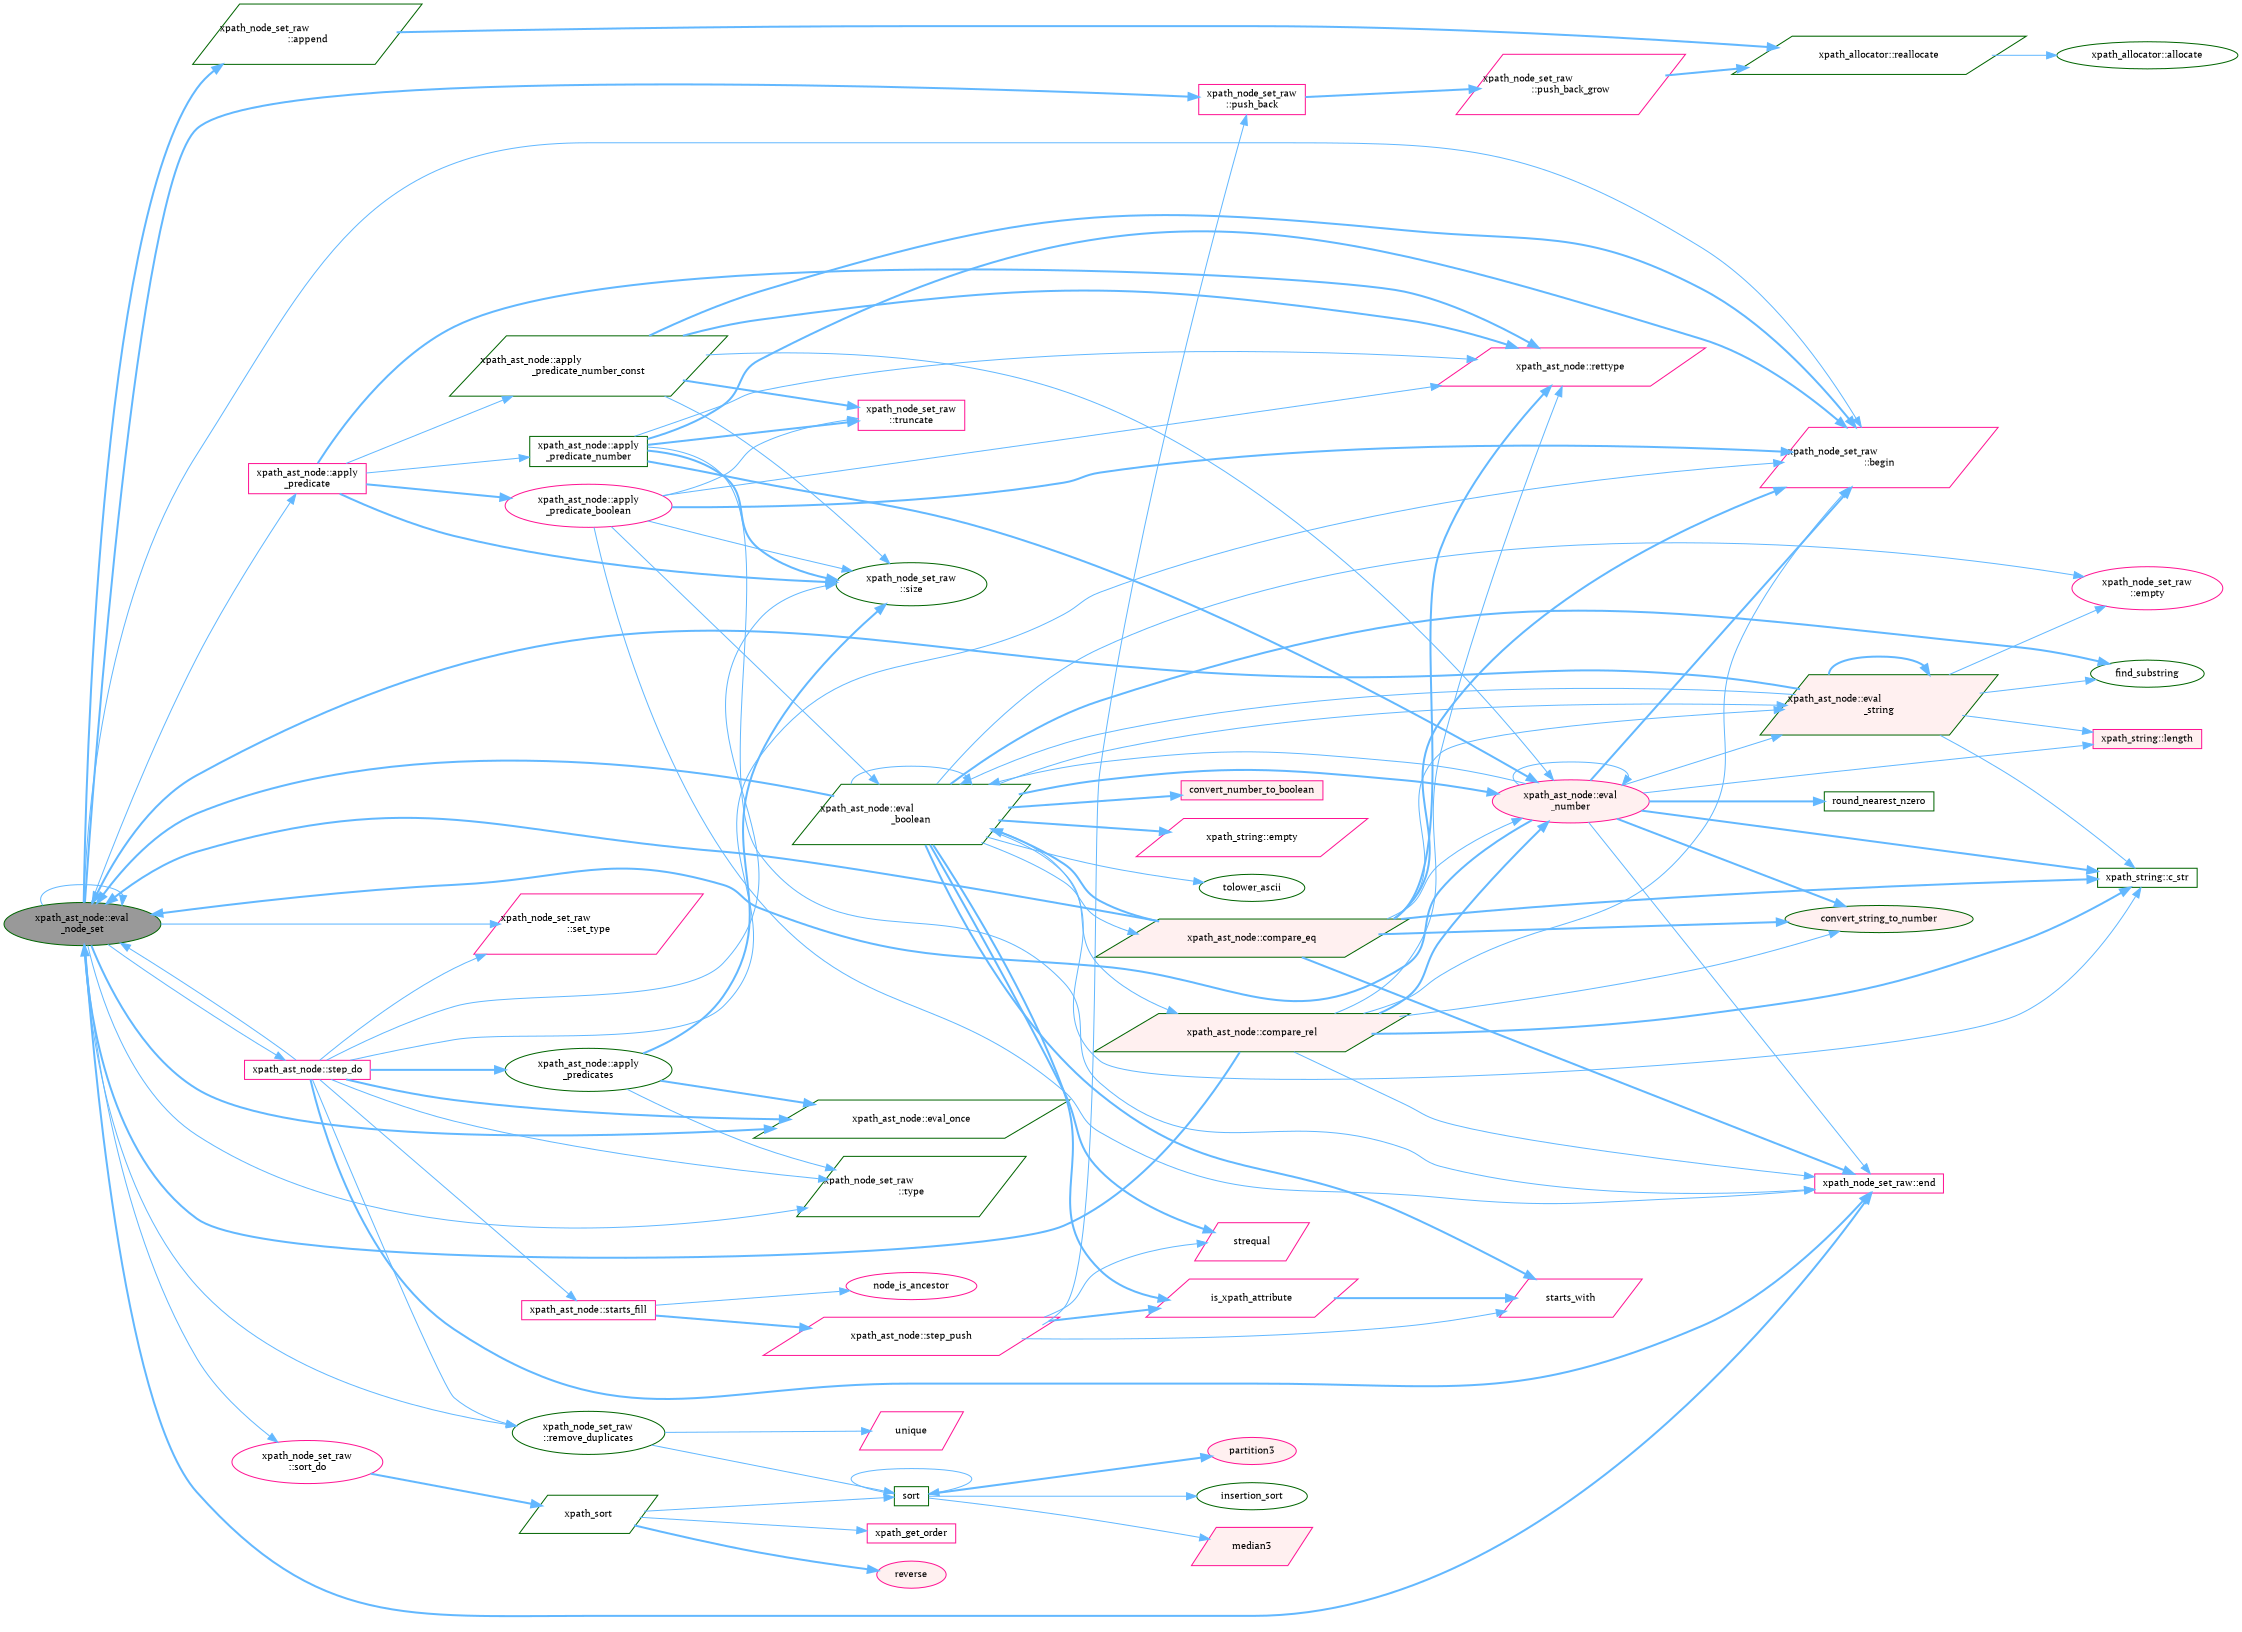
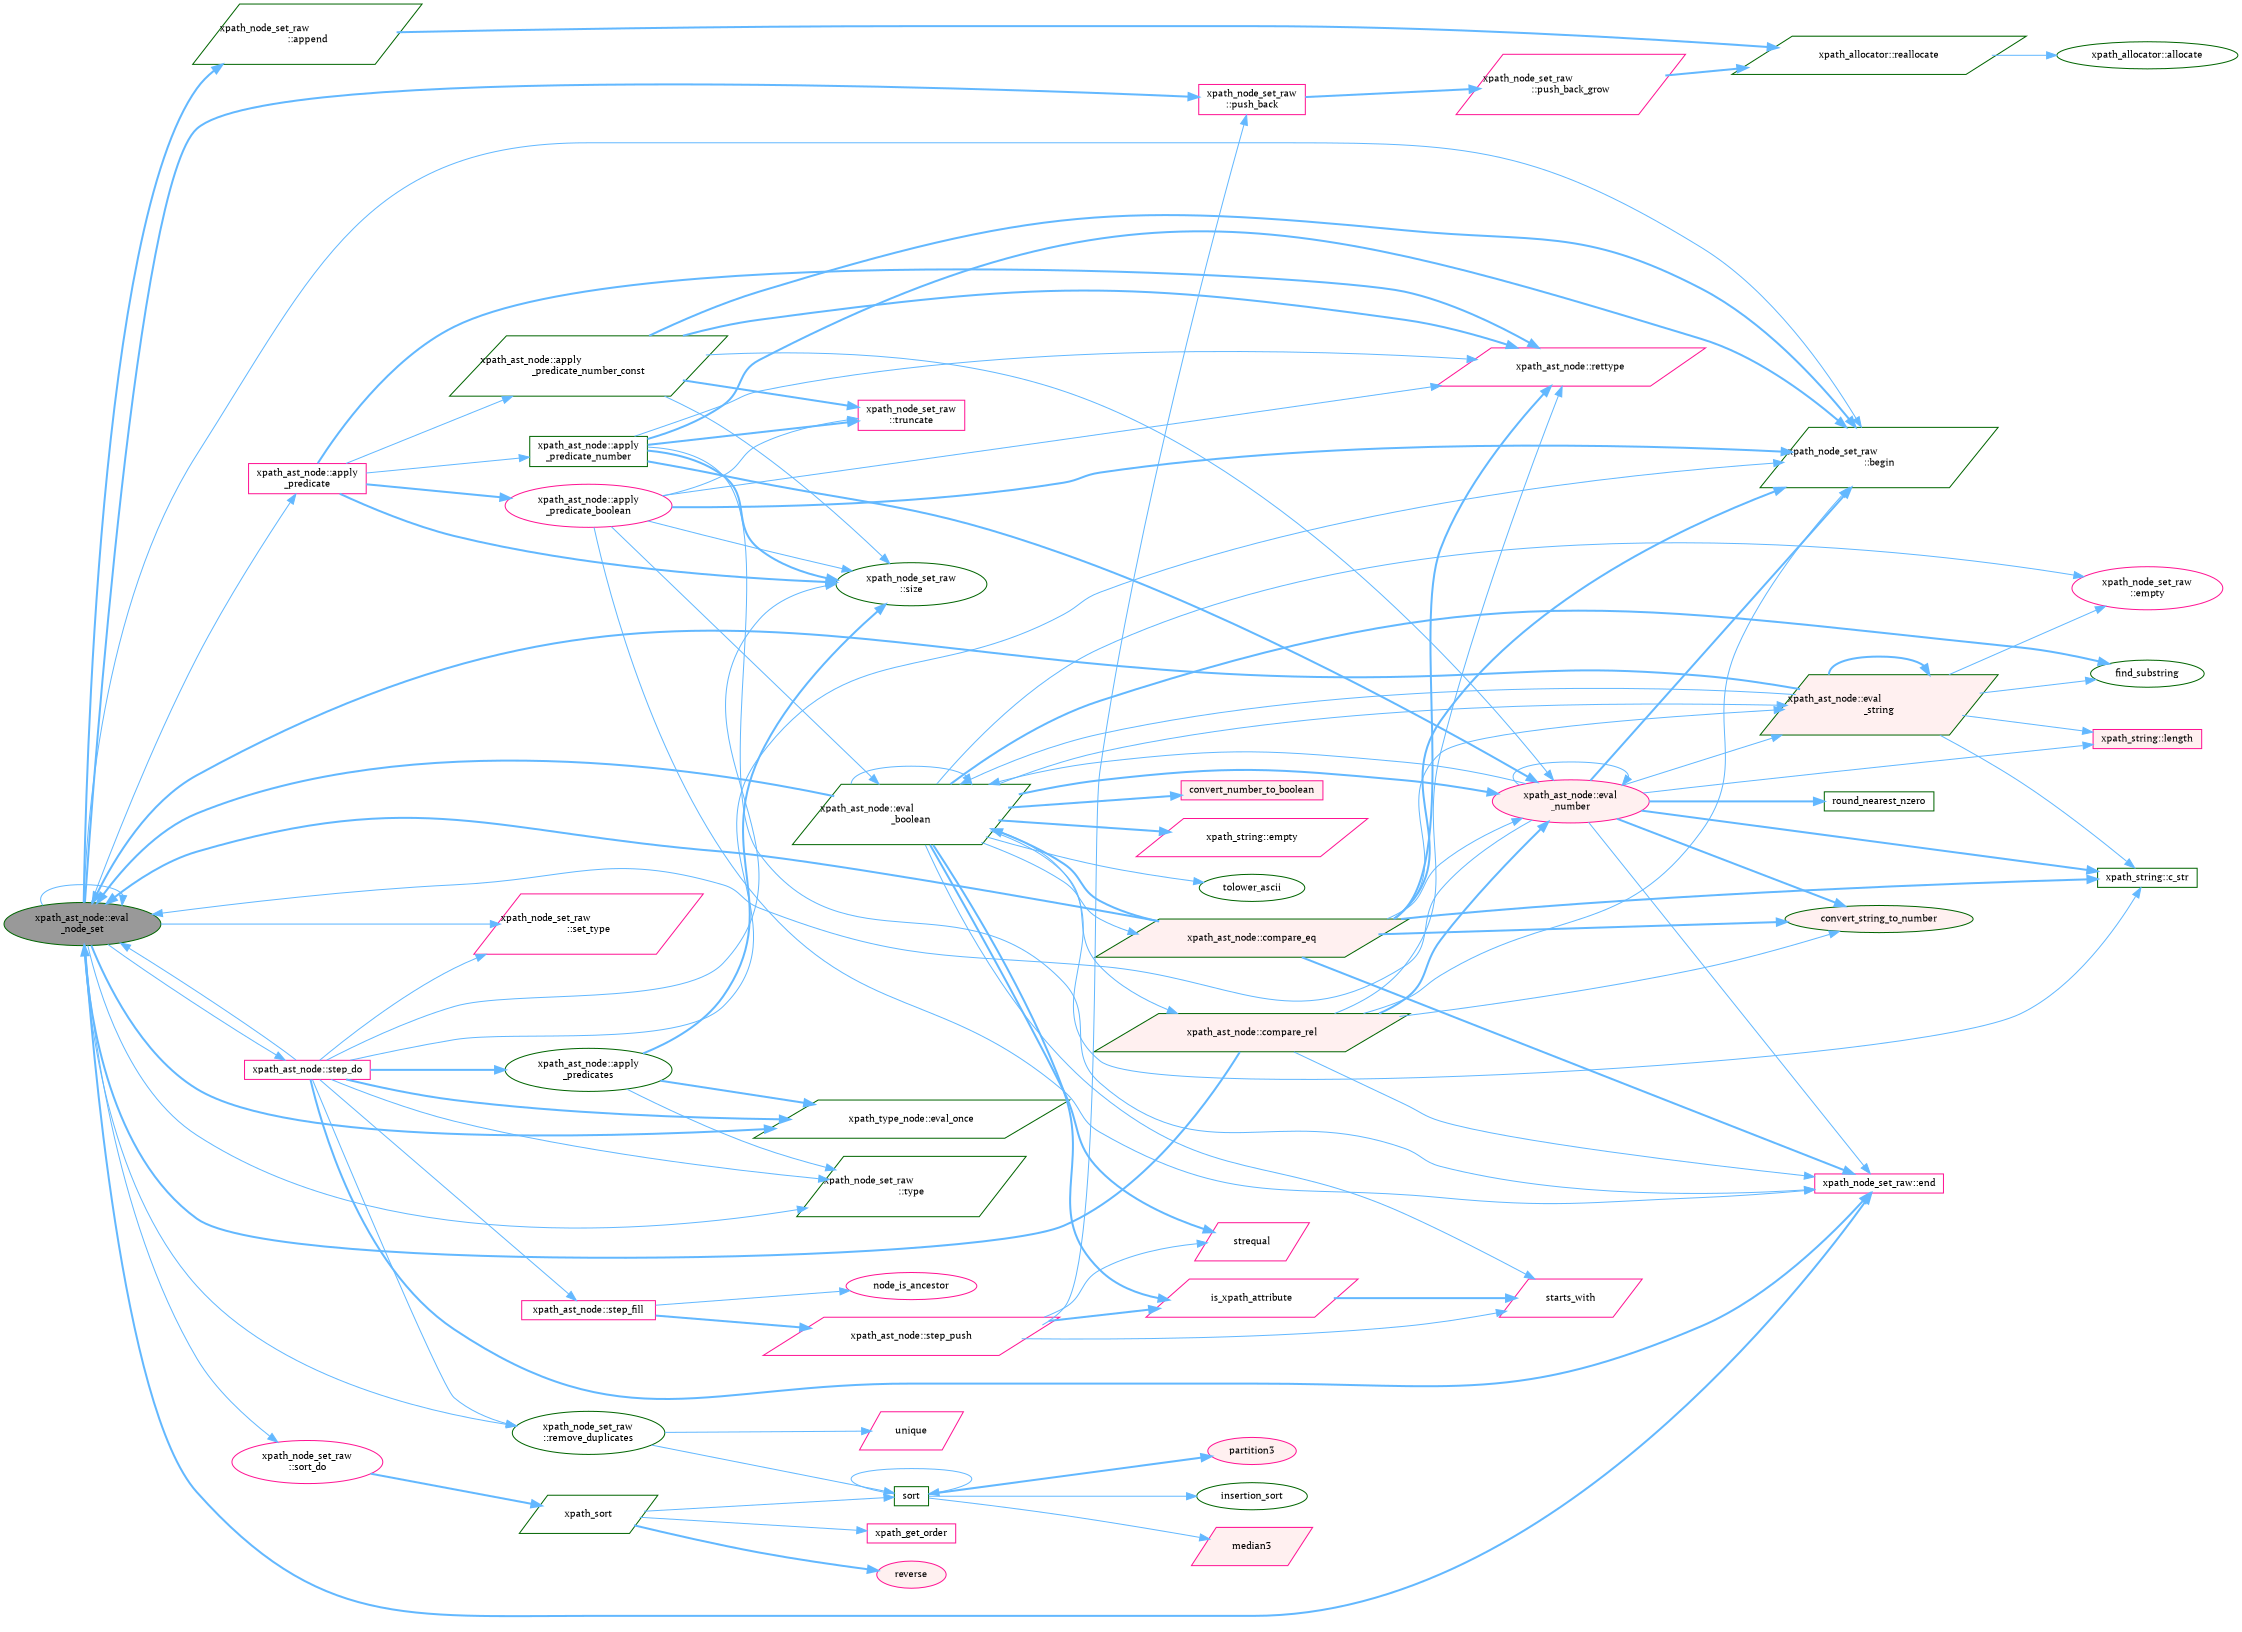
node "xpath_node_set_raw ::begin": color deeppink -> darkgreen
edge "xpath_ast_node::eval _number" -> "xpath_ast_node::eval _node_set": style bold -> solid
edge "xpath_ast_node::compare_rel" -> "xpath_string::c_str": removed
node "xpath_ast_node::eval_once": label "xpath_ast_node::eval_once" -> "xpath_type_node::eval_once"
edge "xpath_ast_node::eval _boolean" -> "starts_with": style bold -> solid
node "xpath_ast_node::starts_fill": label "xpath_ast_node::starts_fill" -> "xpath_ast_node::step_fill"
